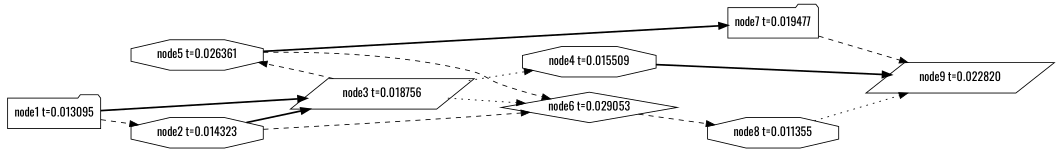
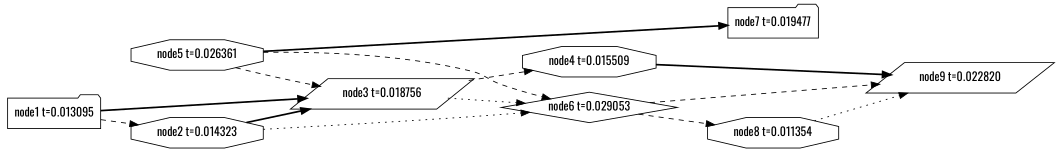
edge "node7 t=0.019477" -> "node9 t=0.022820": now "node6 t=0.029053" -> "node9 t=0.022820"
edge "node3 t=0.018756" -> "node5 t=0.026361": reversed
edge "node3 t=0.018756" -> "node4 t=0.015509": style dotted -> dashed
edge "node2 t=0.014323" -> "node6 t=0.029053": style dashed -> dotted
node "node8 t=0.011355": label "node8 t=0.011355" -> "node8 t=0.011354"
